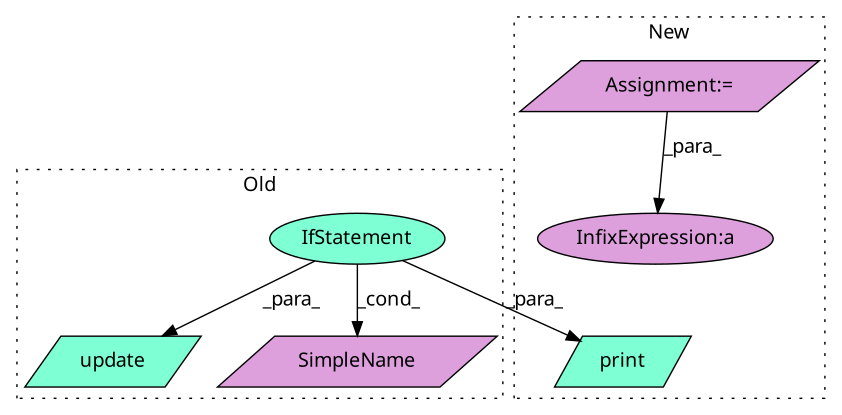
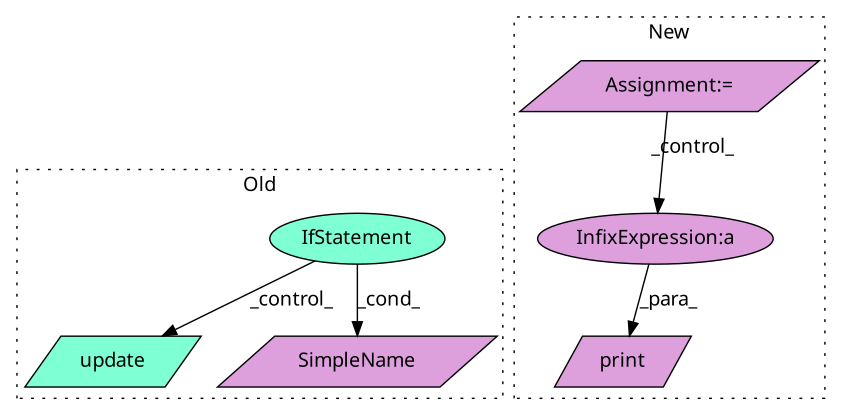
edge "Assignment:=" -> "InfixExpression:a": label "_para_" -> "_control_"
edge "IfStatement" -> "print": now "InfixExpression:a" -> "print"
edge "IfStatement" -> "update": label "_para_" -> "_control_"
node "print": fillcolor aquamarine -> plum
